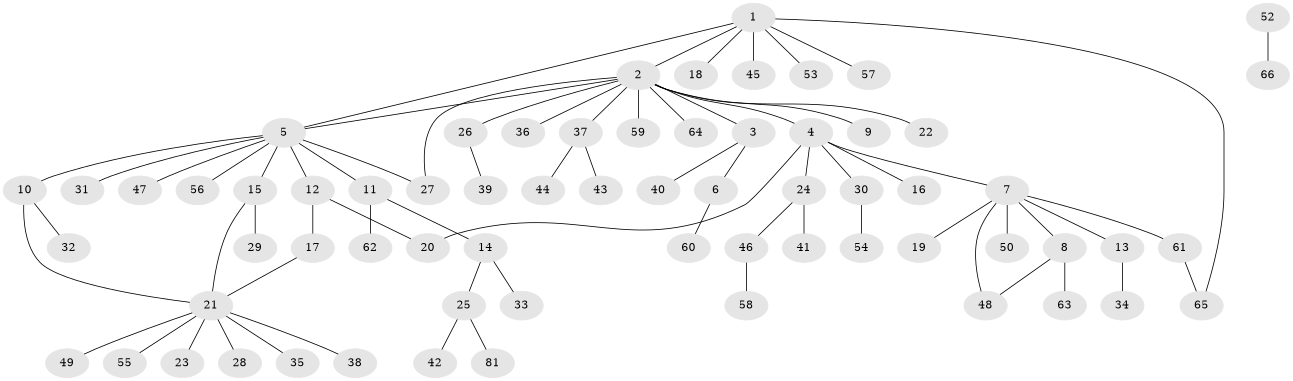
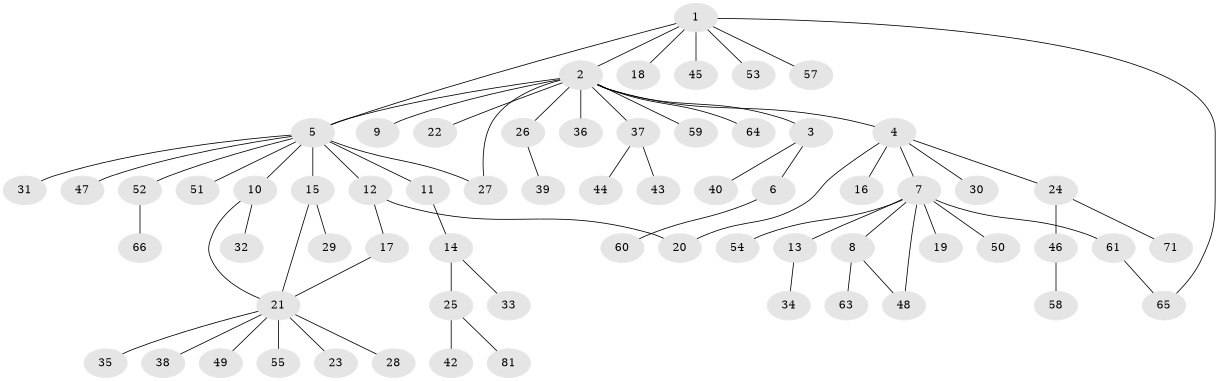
edge "5" -- "52": added
node "56": label "56" -> "51"
edge "30" -- "54": now "7" -- "54"
node "62": removed
node "41": label "41" -> "71"
